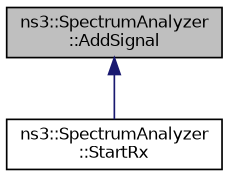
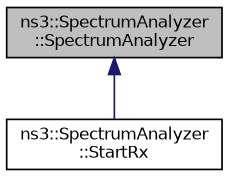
node "ns3::SpectrumAnalyzer ::AddSignal": label "ns3::SpectrumAnalyzer ::AddSignal" -> "ns3::SpectrumAnalyzer ::SpectrumAnalyzer"
